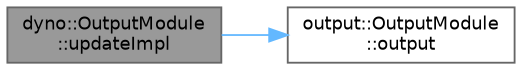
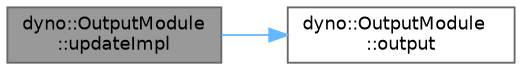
node "output::OutputModule ::output": label "output::OutputModule ::output" -> "dyno::OutputModule ::output"
